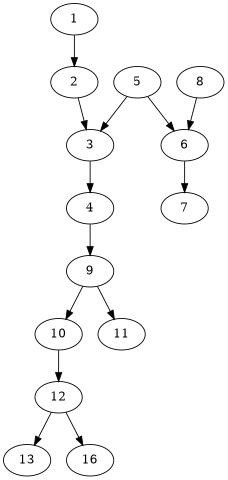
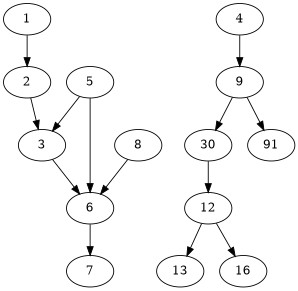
edge "3" -> "4": now "3" -> "6"
node "10": label "10" -> "30"
node "11": label "11" -> "91"
